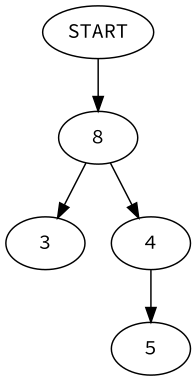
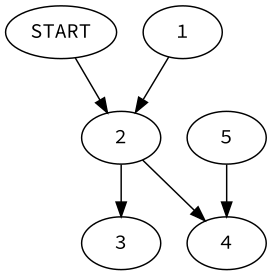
node "1": added
node "8": label "8" -> "2"
edge "4" -> "5": reversed
